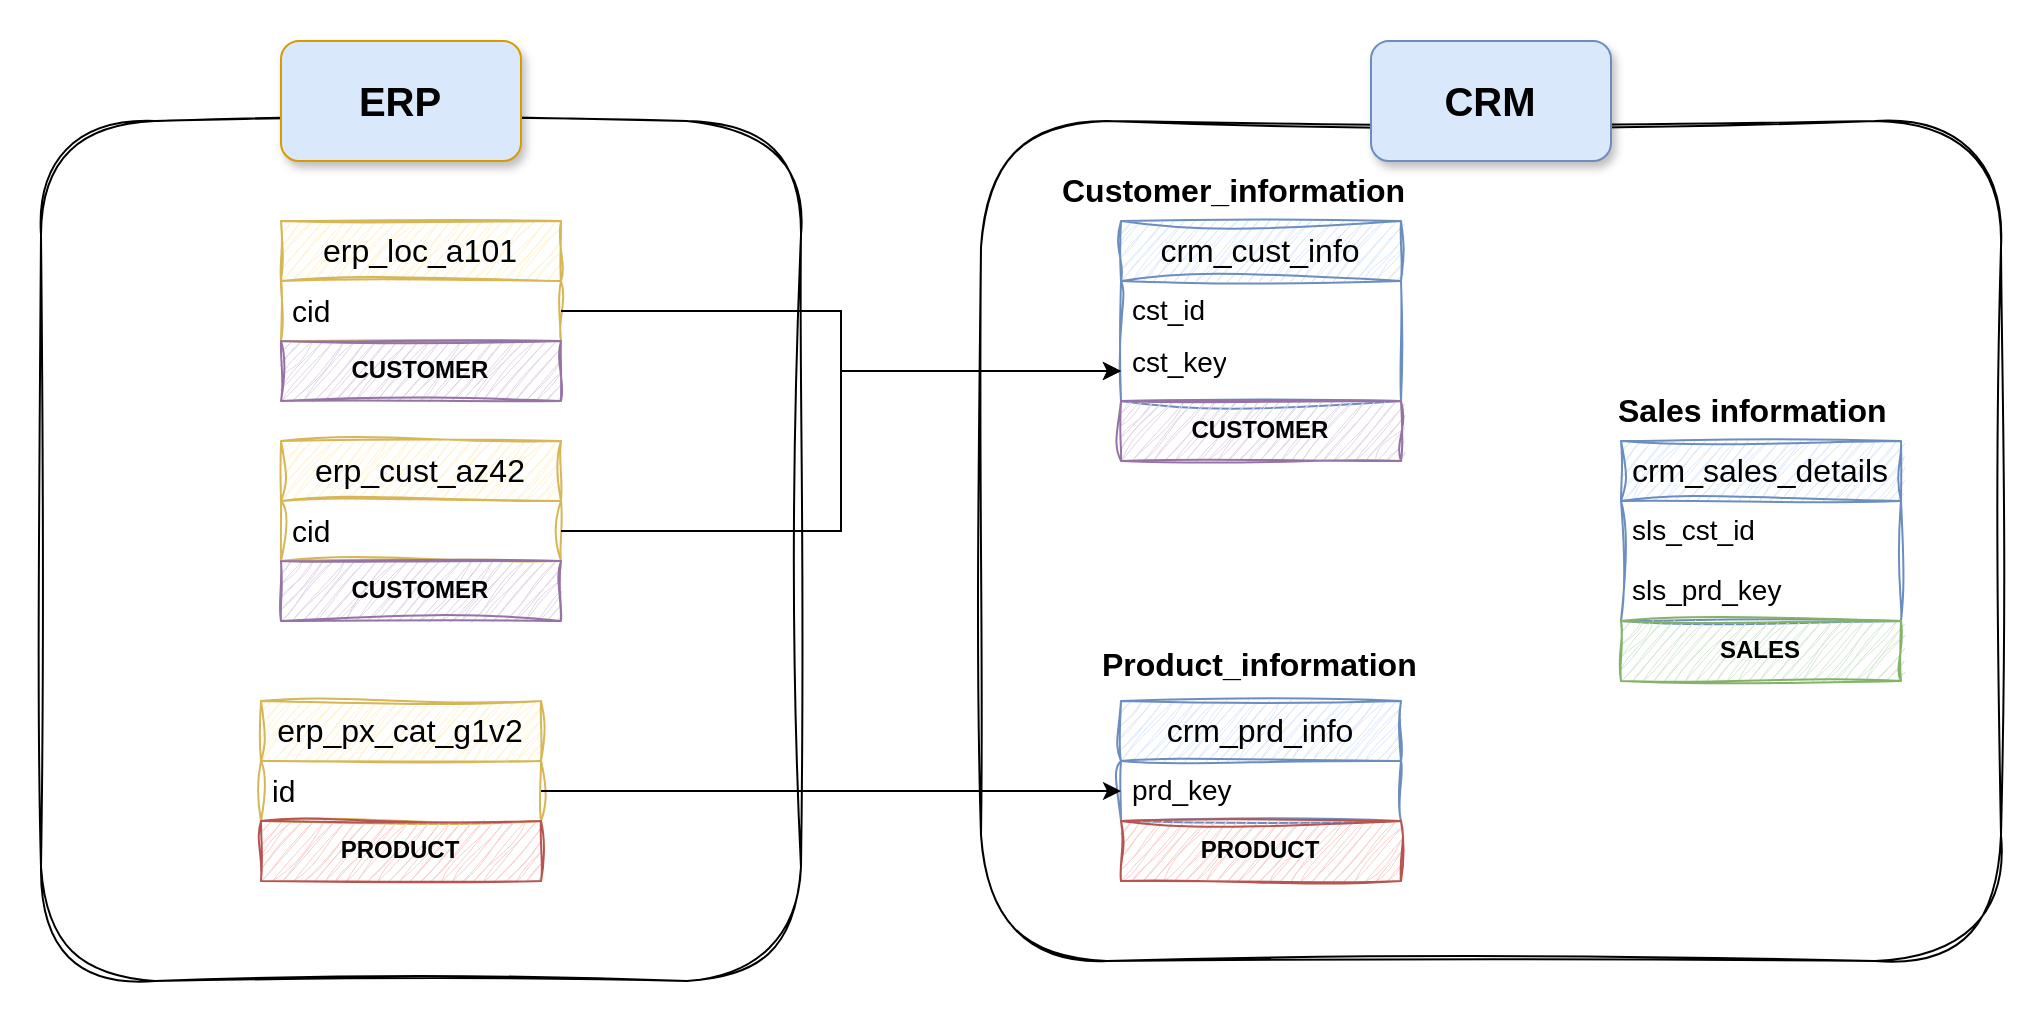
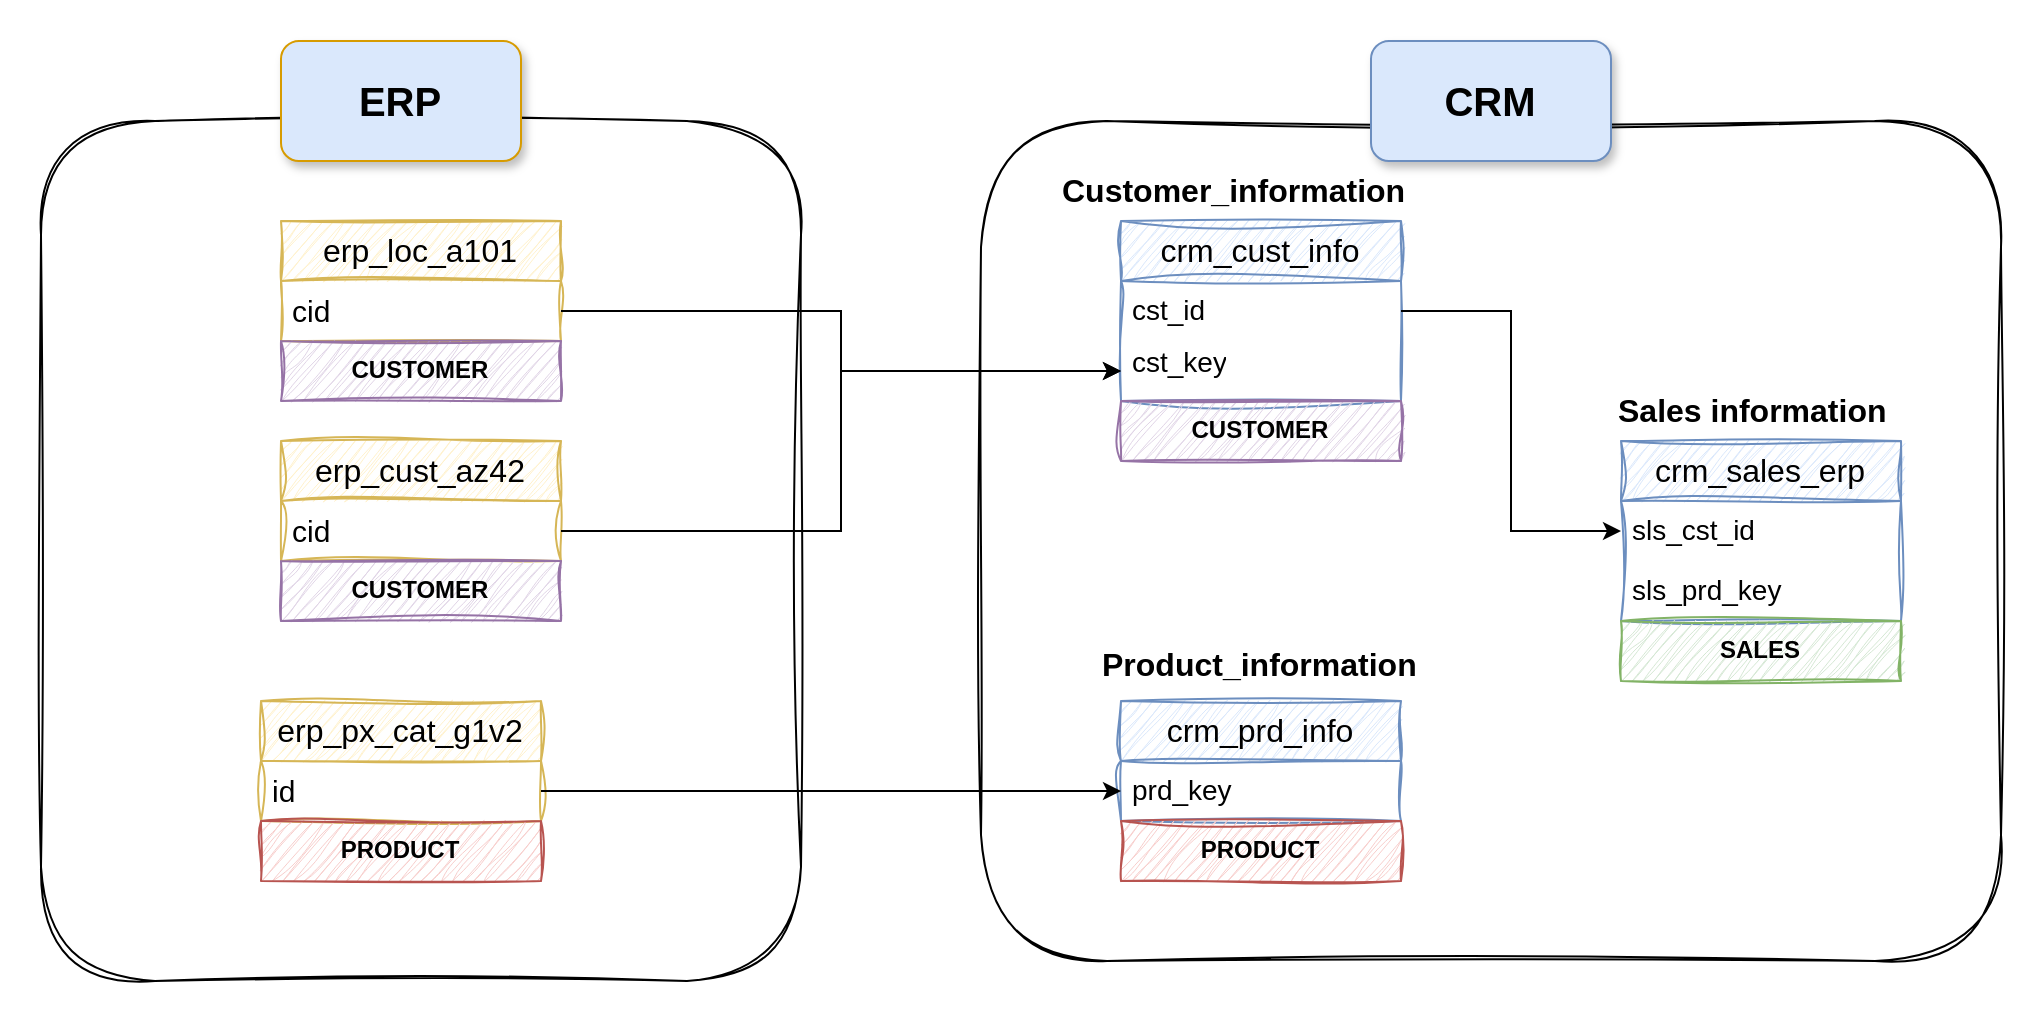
edge "cst_id" -> "sls_cst_id": added
node "crm_sales_details": label "crm_sales_details" -> "crm_sales_erp"
